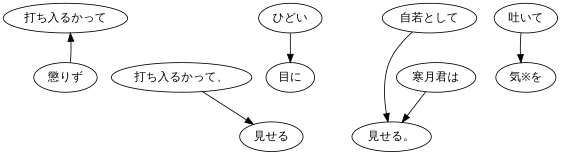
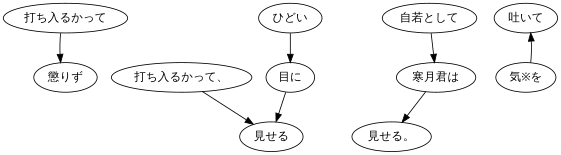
edge "吐いて" -> "気※を": reversed
edge "懲りず" -> "打ち入るかって": reversed
edge "自若として" -> "見せる。": now "自若として" -> "寒月君は"
edge "目に" -> "見せる": added
